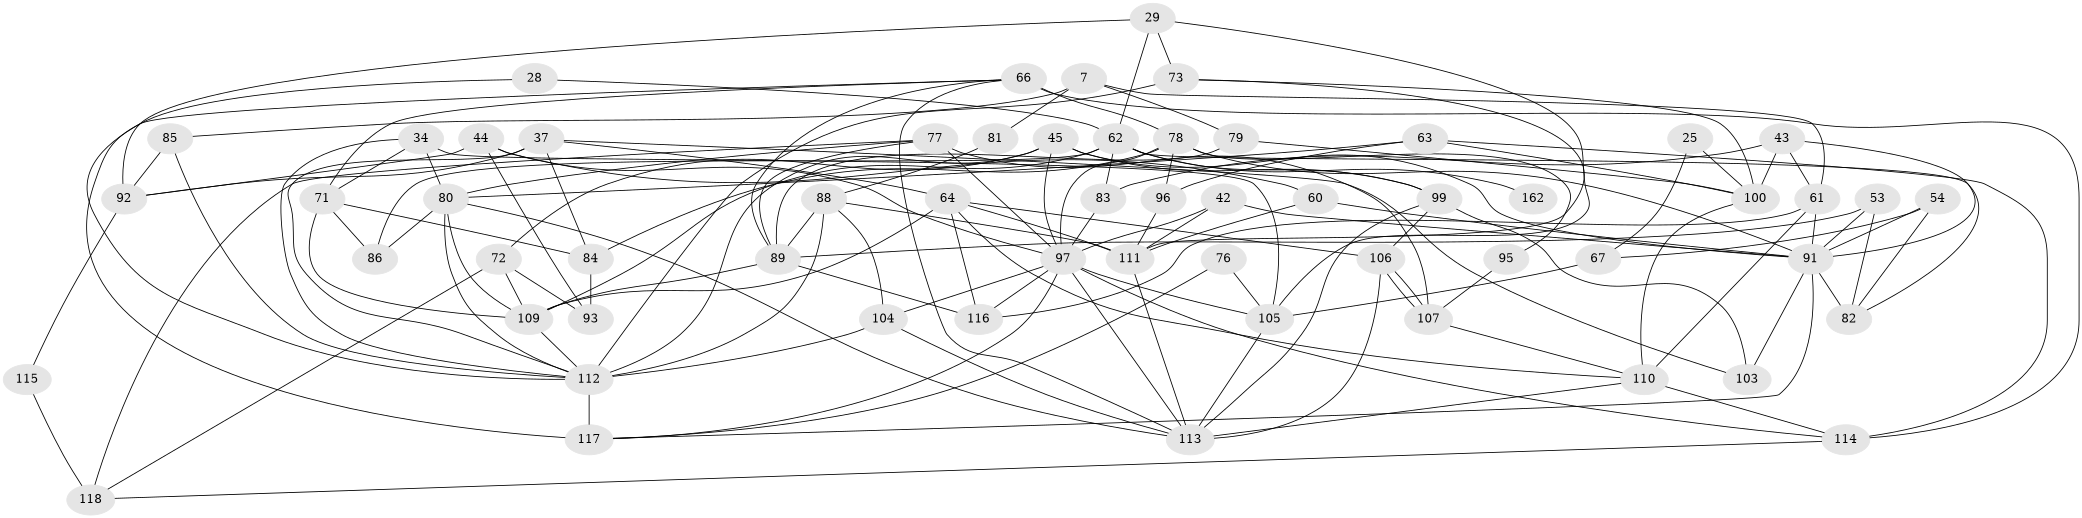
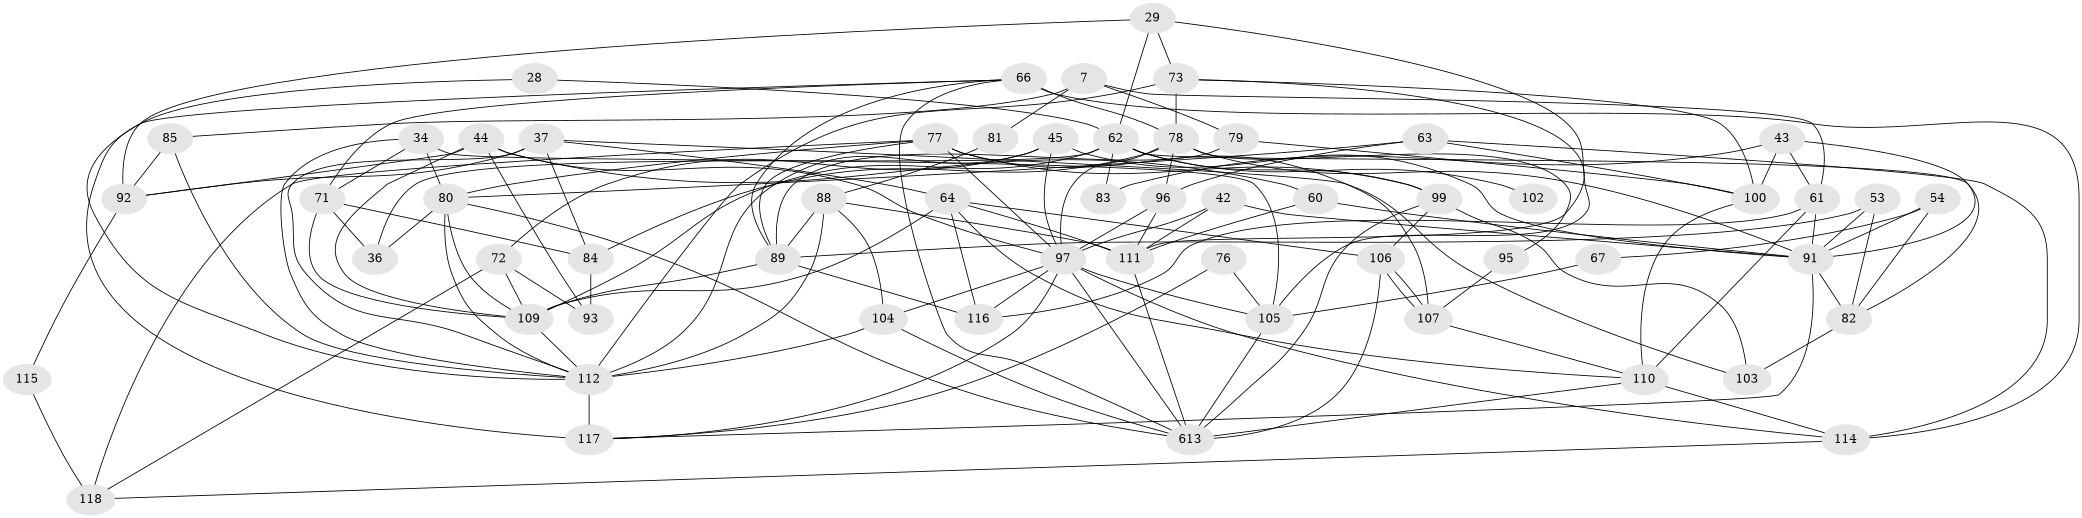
edge "73" -- "78": added
node "25": removed
edge "45" -- "99": now "77" -- "99"
node "162": label "162" -> "102"
edge "83" -- "97": now "96" -- "97"
node "86": label "86" -> "36"
edge "44" -- "109": added
edge "91" -- "103": now "82" -- "103"
node "113": label "113" -> "613"
